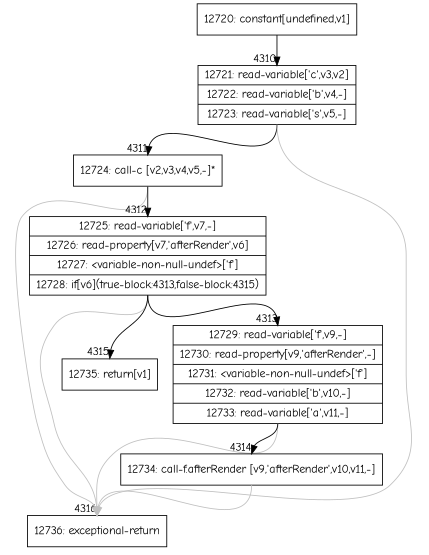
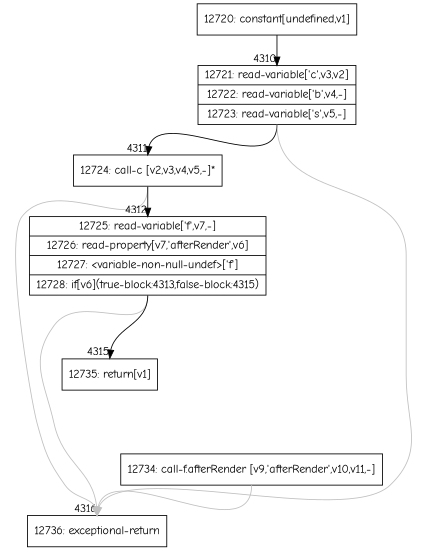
node "12729: read-variable['f',v9,-]": removed
